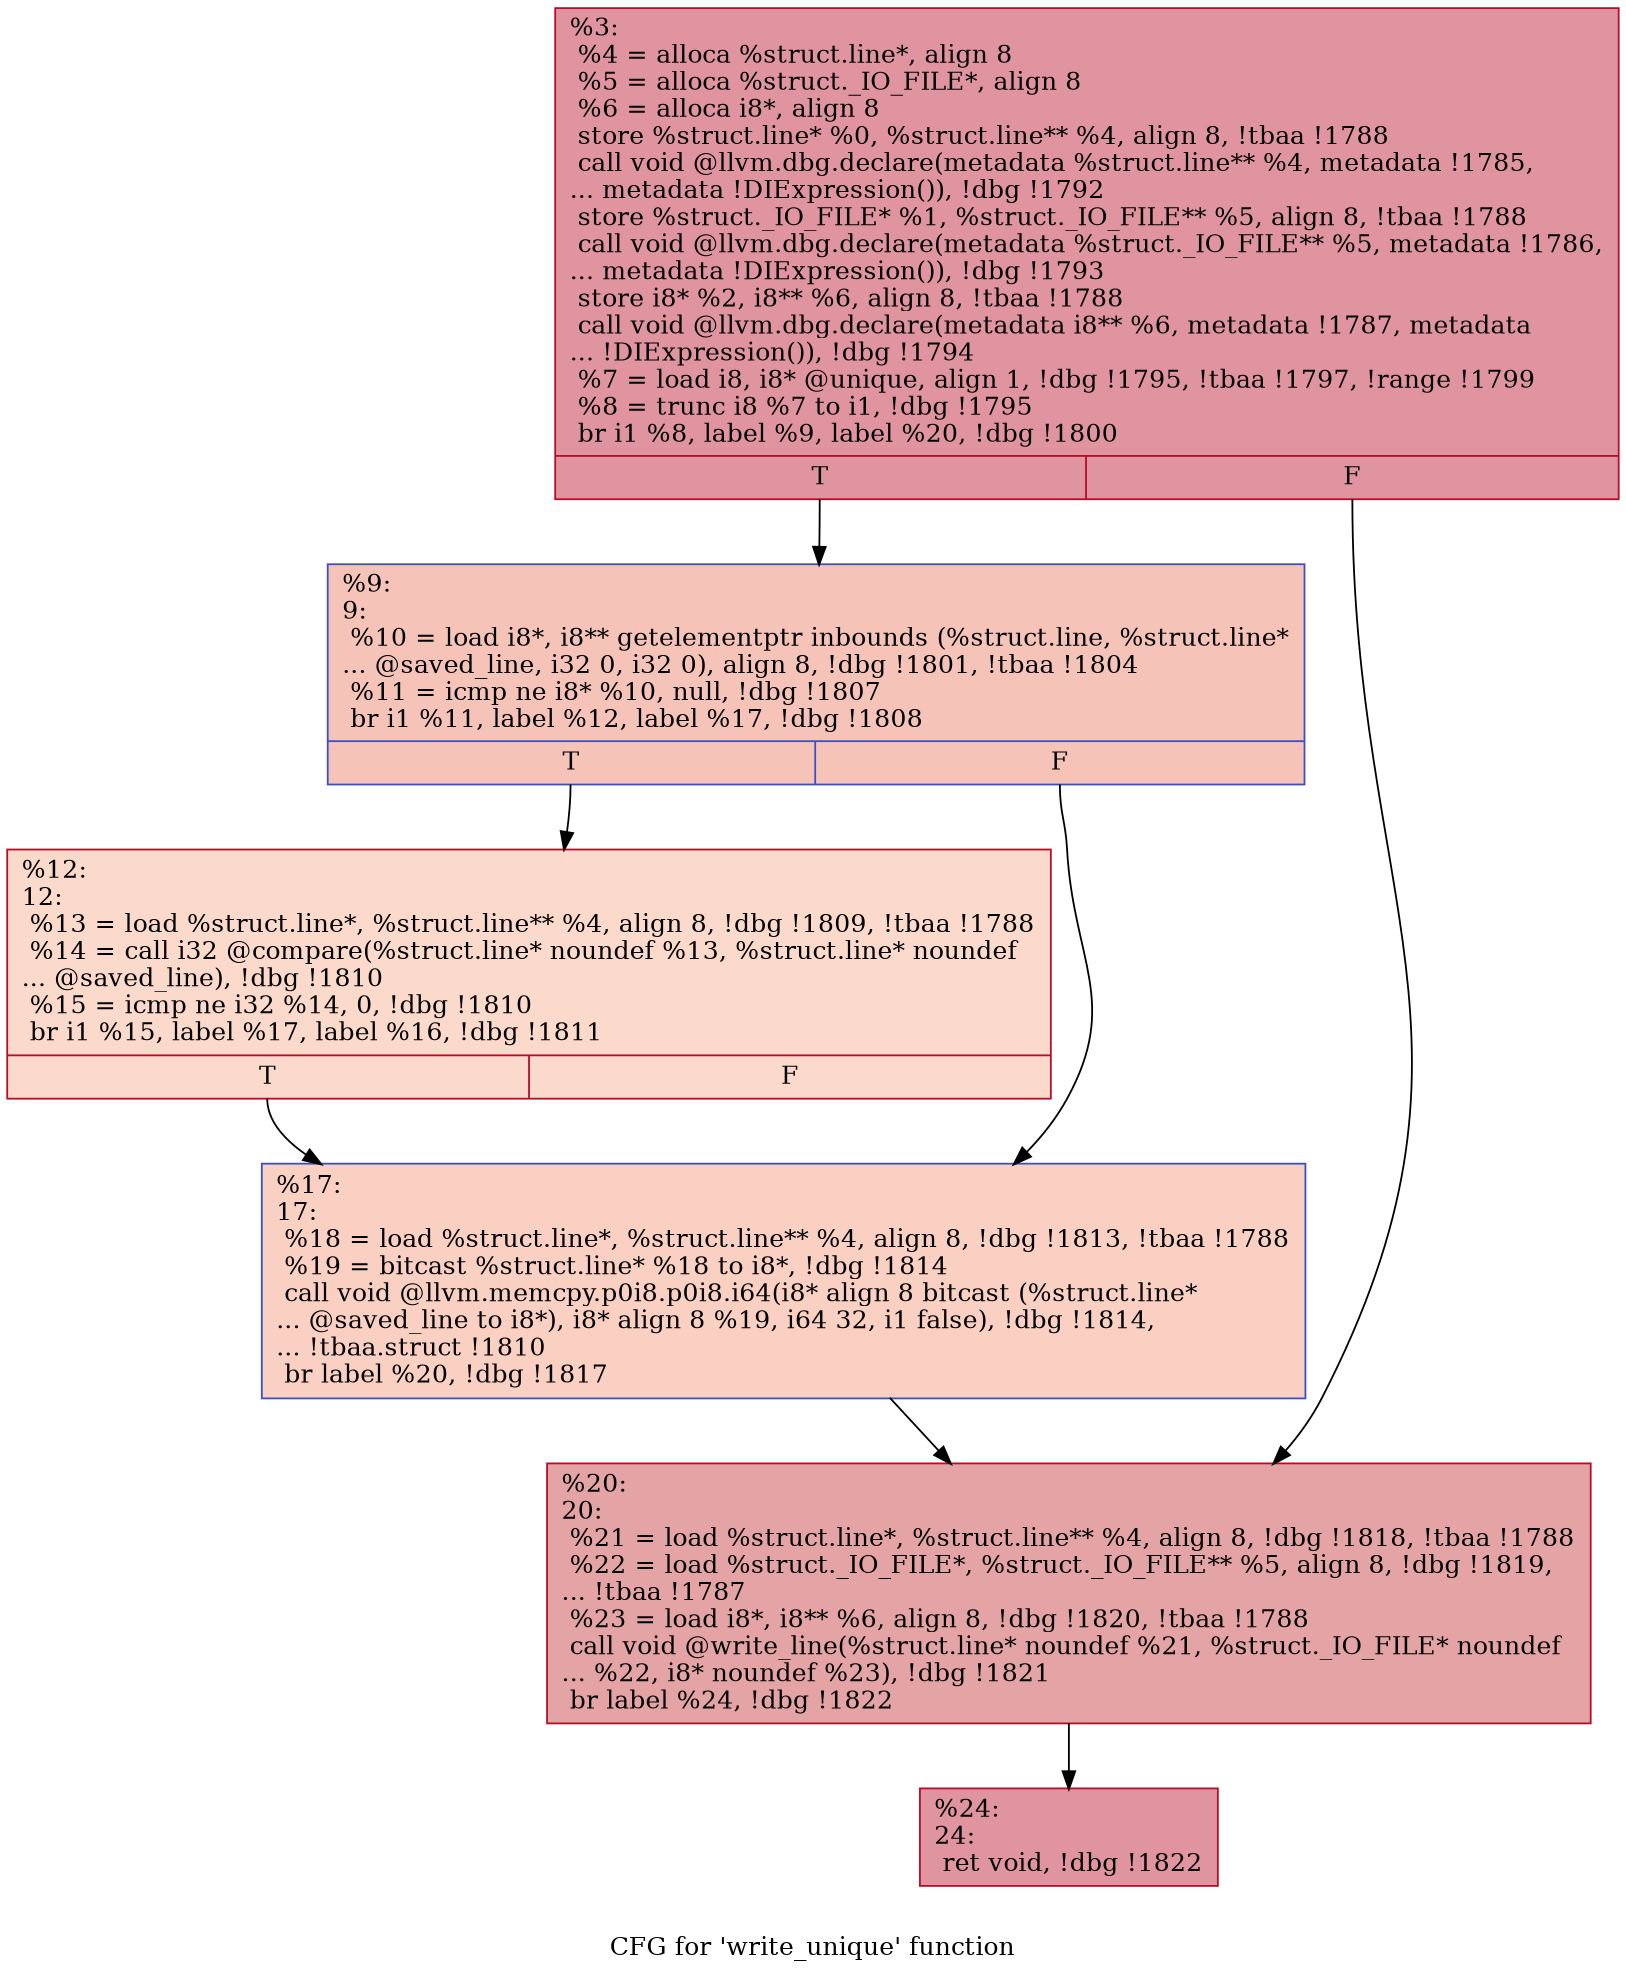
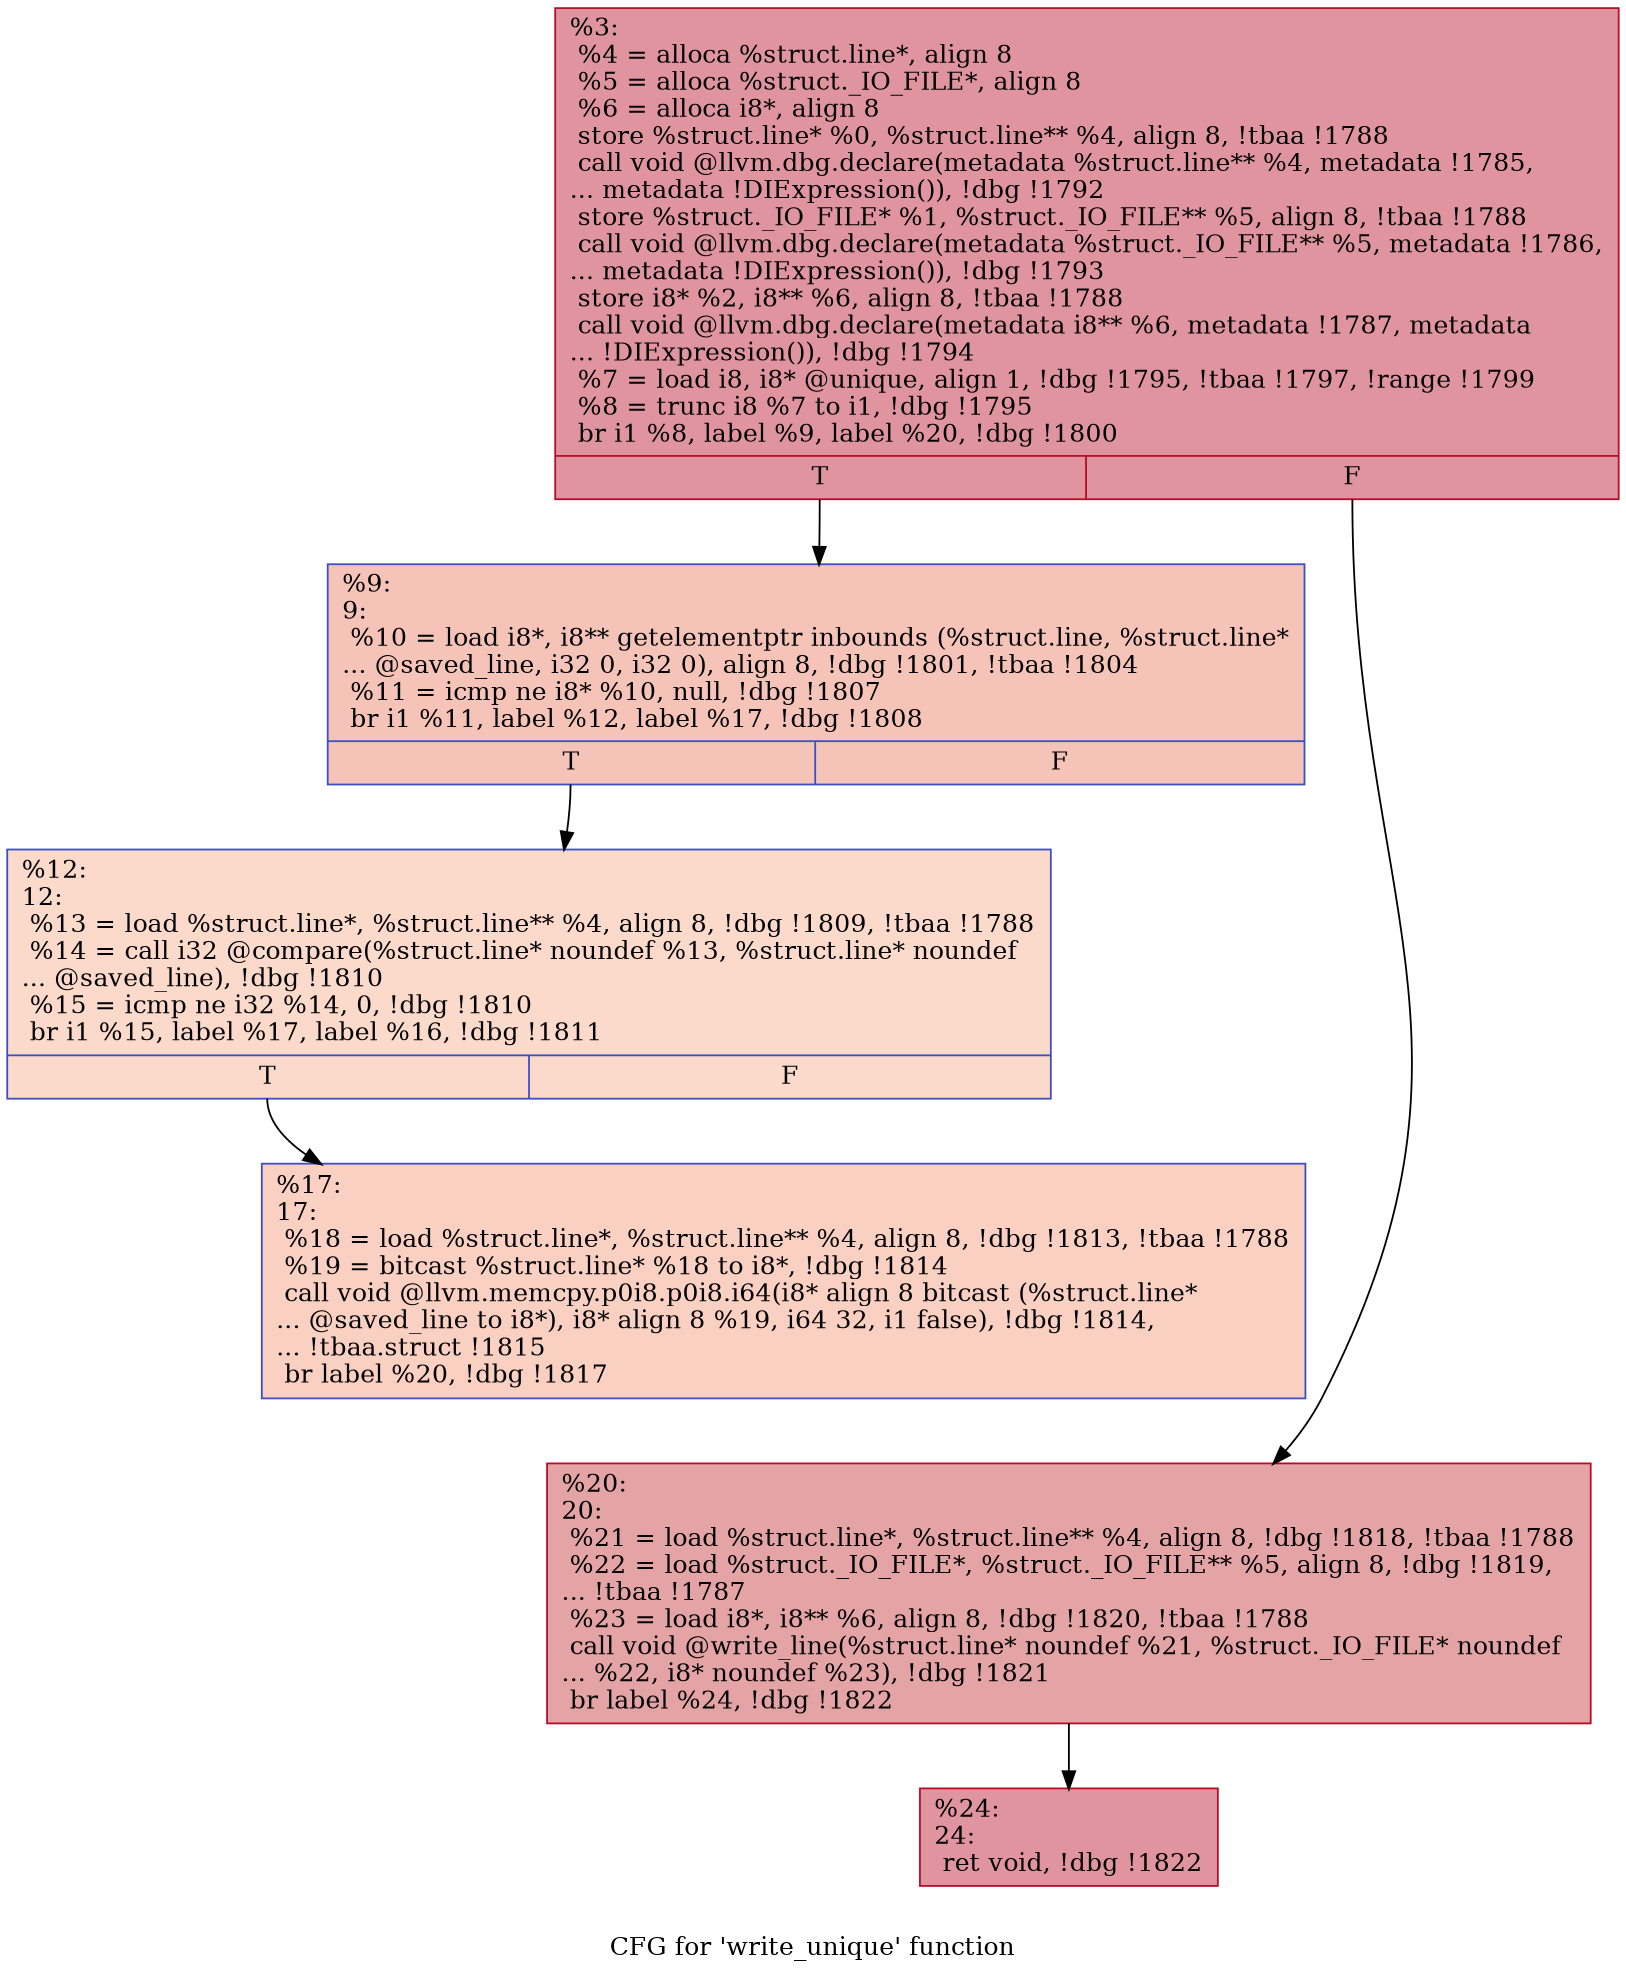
node "%12:": color #b70d28ff -> #3d50c3ff
edge "%9:" -> "%17:": removed
node "%17:": text "... !tbaa.struct !1810" -> "... !tbaa.struct !1815"
edge "%17:" -> "%20:": removed
